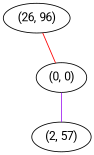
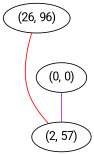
edge "(26, 96)" -- "(0, 0)": now "(26, 96)" -- "(2, 57)"
